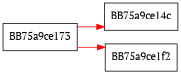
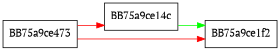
edge "BB75a9ce14c" -> "BB75a9ce1f2": added
node "BB75a9ce173": label "BB75a9ce173" -> "BB75a9ce473"
